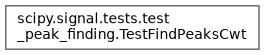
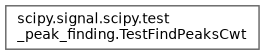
node "scipy.signal.tests.test _peak_finding.TestFindPeaksCwt": label "scipy.signal.tests.test _peak_finding.TestFindPeaksCwt" -> "scipy.signal.scipy.test _peak_finding.TestFindPeaksCwt"
